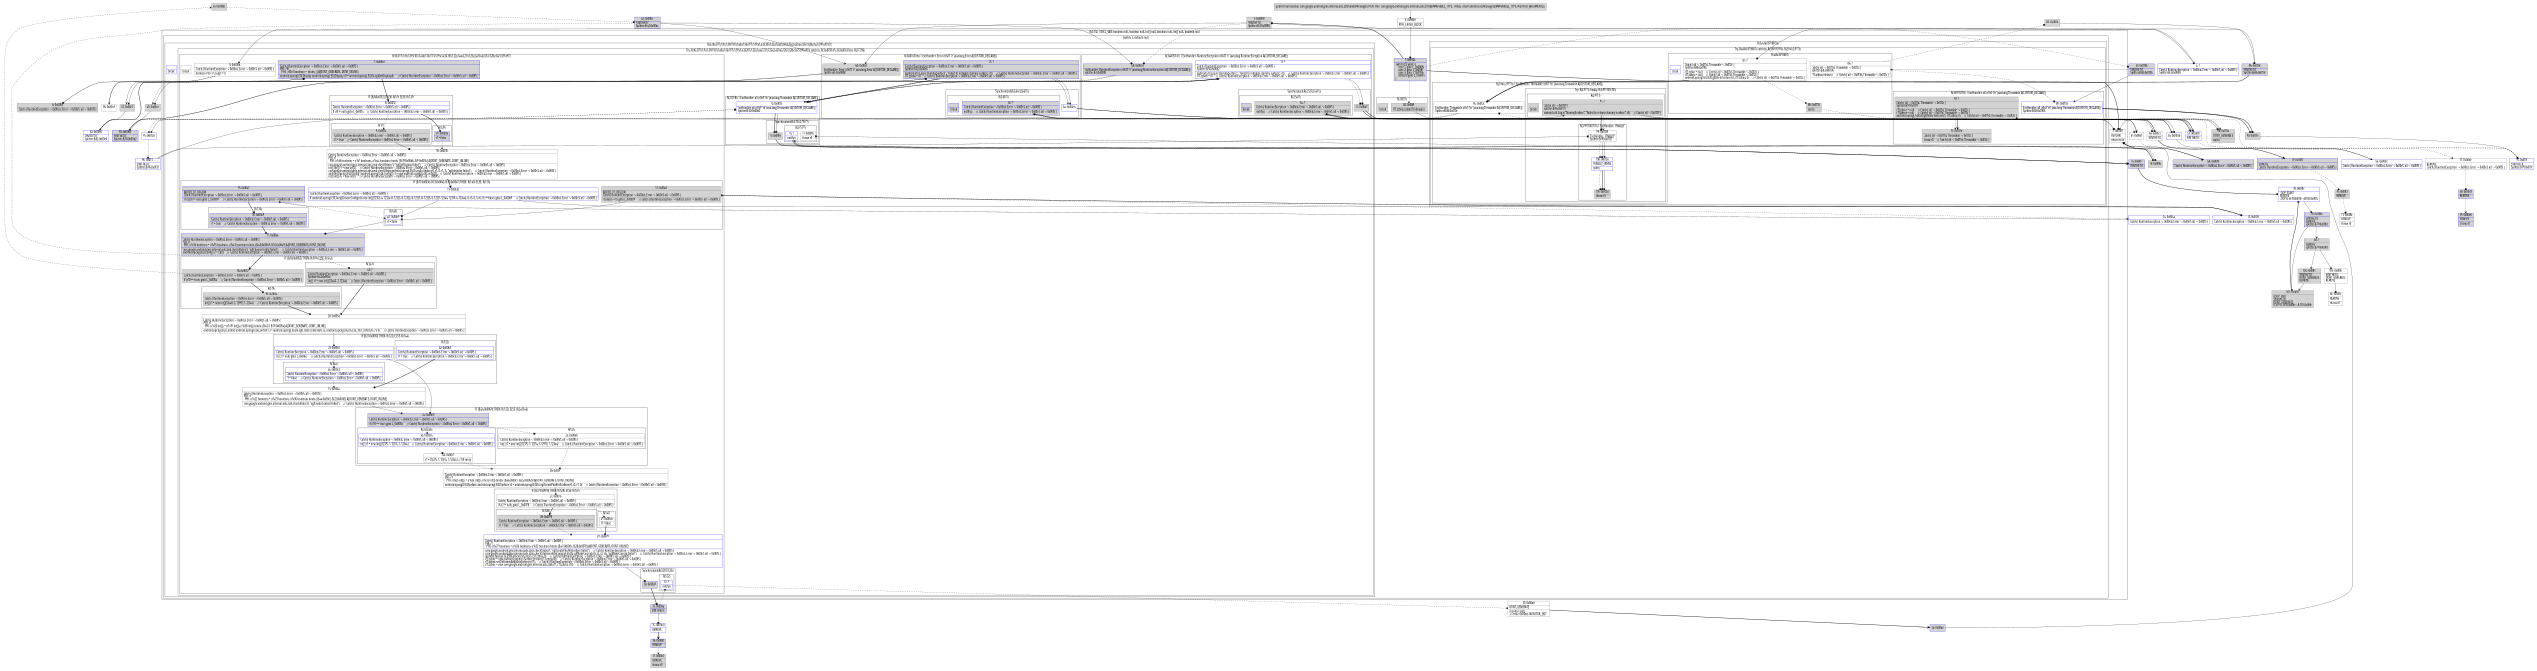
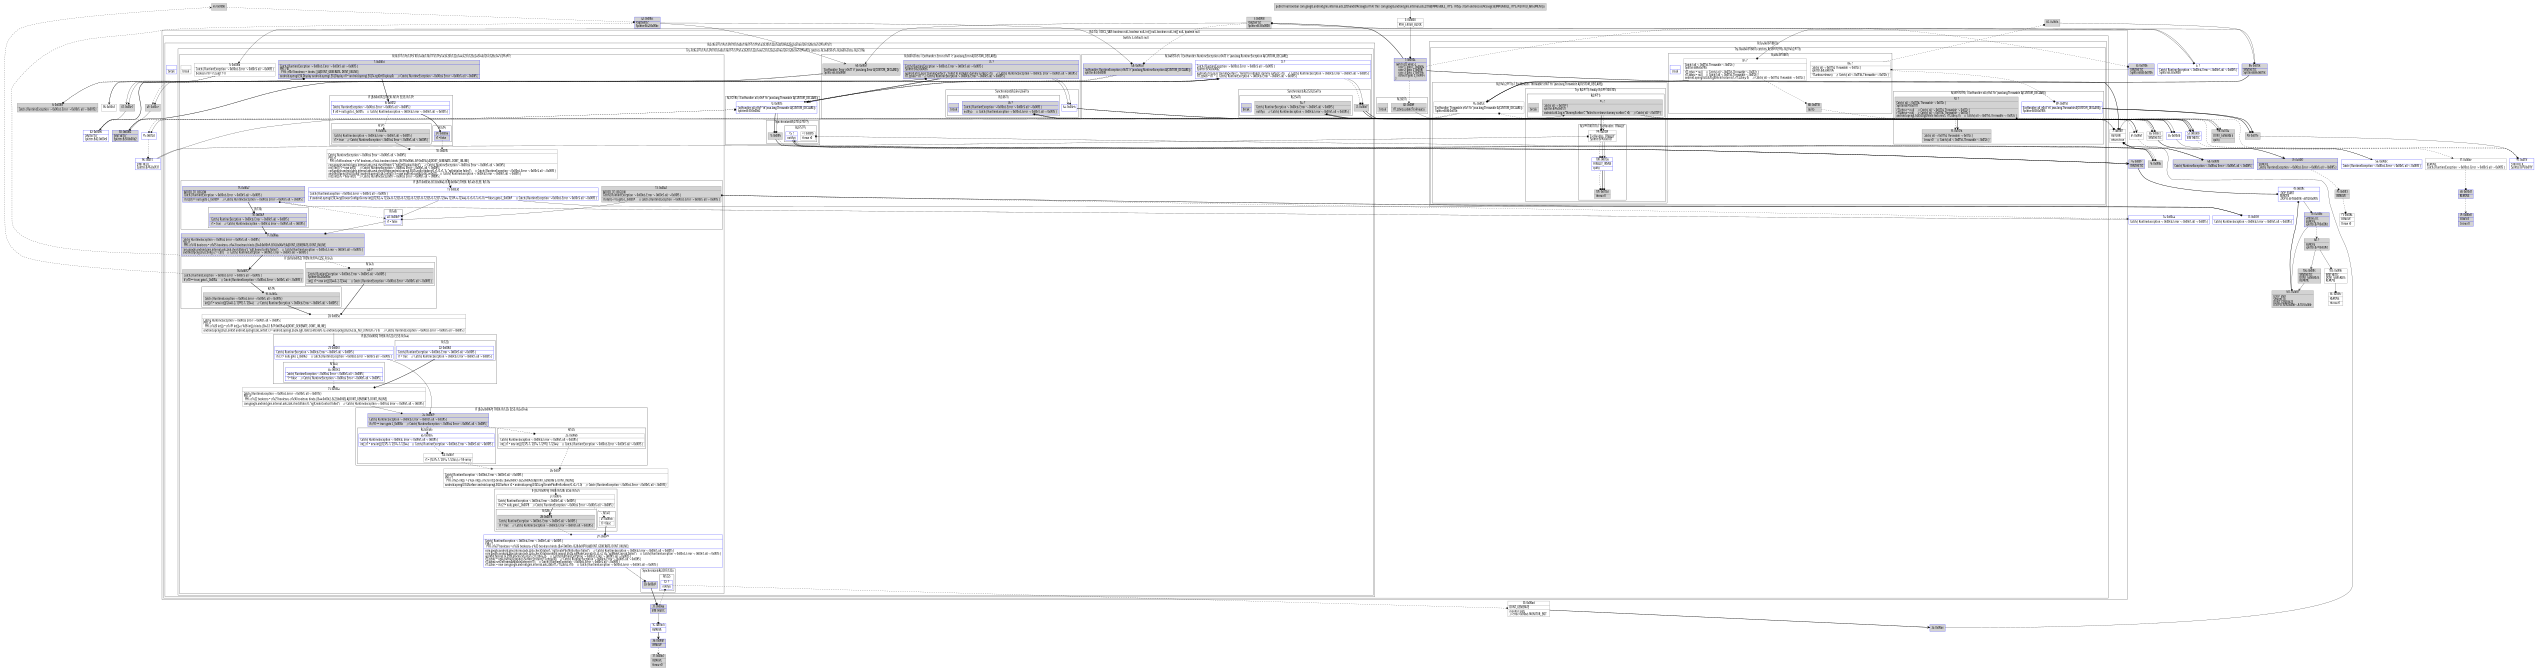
edge "83: 0x0106" -> "89: 0x011d": removed
